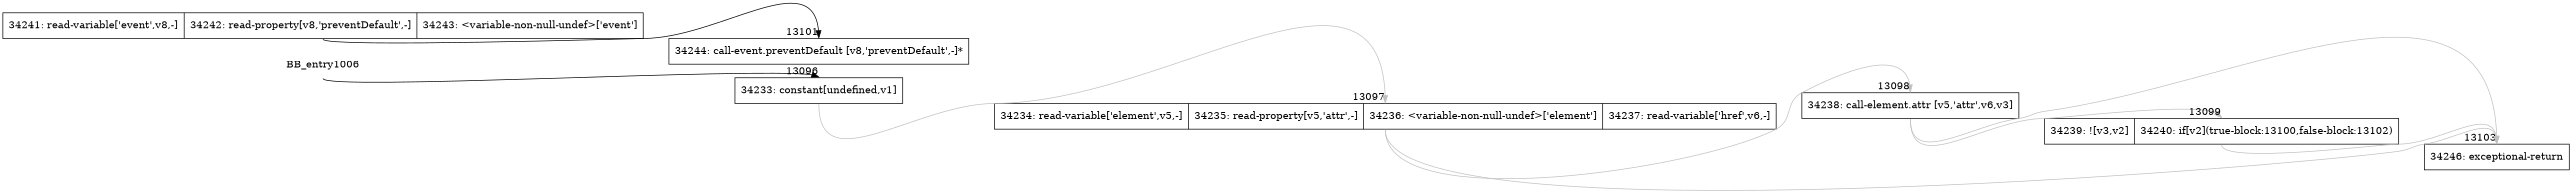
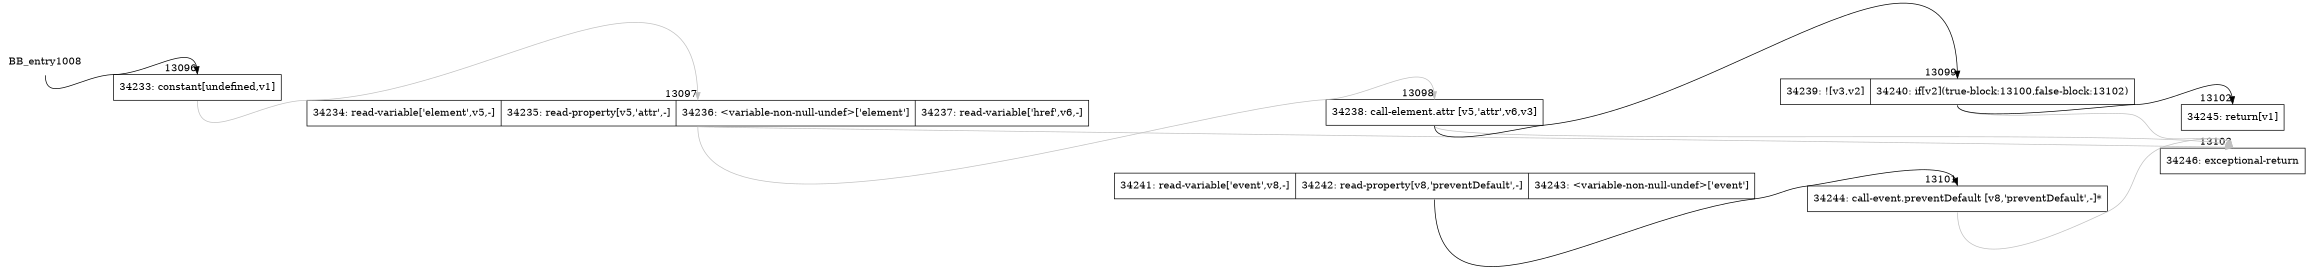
node "BB_entry1006": label "BB_entry1006" -> "BB_entry1008"
node "34245: return[v1]": added
edge "34238: call-element.attr [v5,'attr',v6,v3]" -> "34239: ![v3,v2]": color gray -> black
edge "34244: call-event.preventDefault [v8,'preventDefault',-]*" -> "34246: exceptional-return": added
